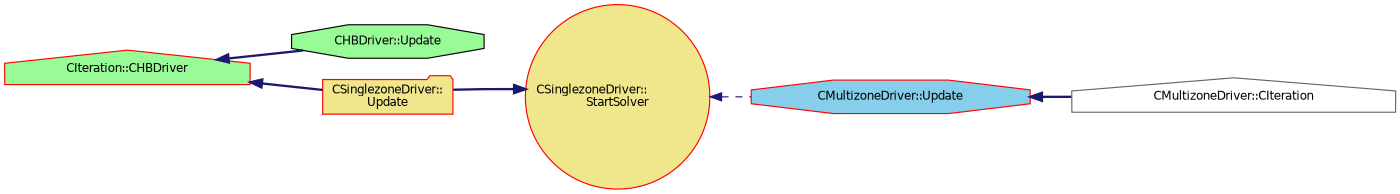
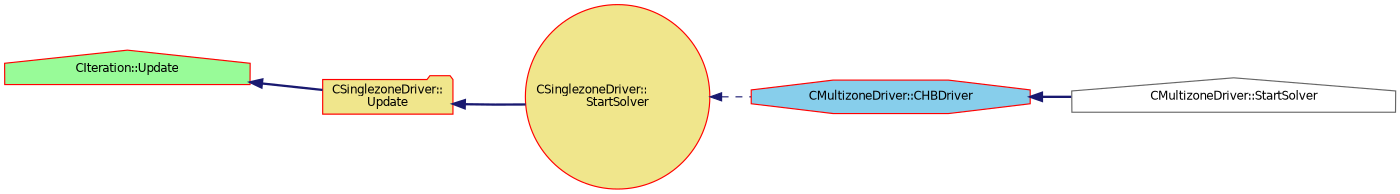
node "CHBDriver::Update": removed
node "CIteration::CHBDriver": label "CIteration::CHBDriver" -> "CIteration::Update"
edge "CSinglezoneDriver:: Update" -> "CSinglezoneDriver:: StartSolver": reversed
node "CMultizoneDriver::Update": label "CMultizoneDriver::Update" -> "CMultizoneDriver::CHBDriver"
node "CMultizoneDriver::CIteration": label "CMultizoneDriver::CIteration" -> "CMultizoneDriver::StartSolver"
